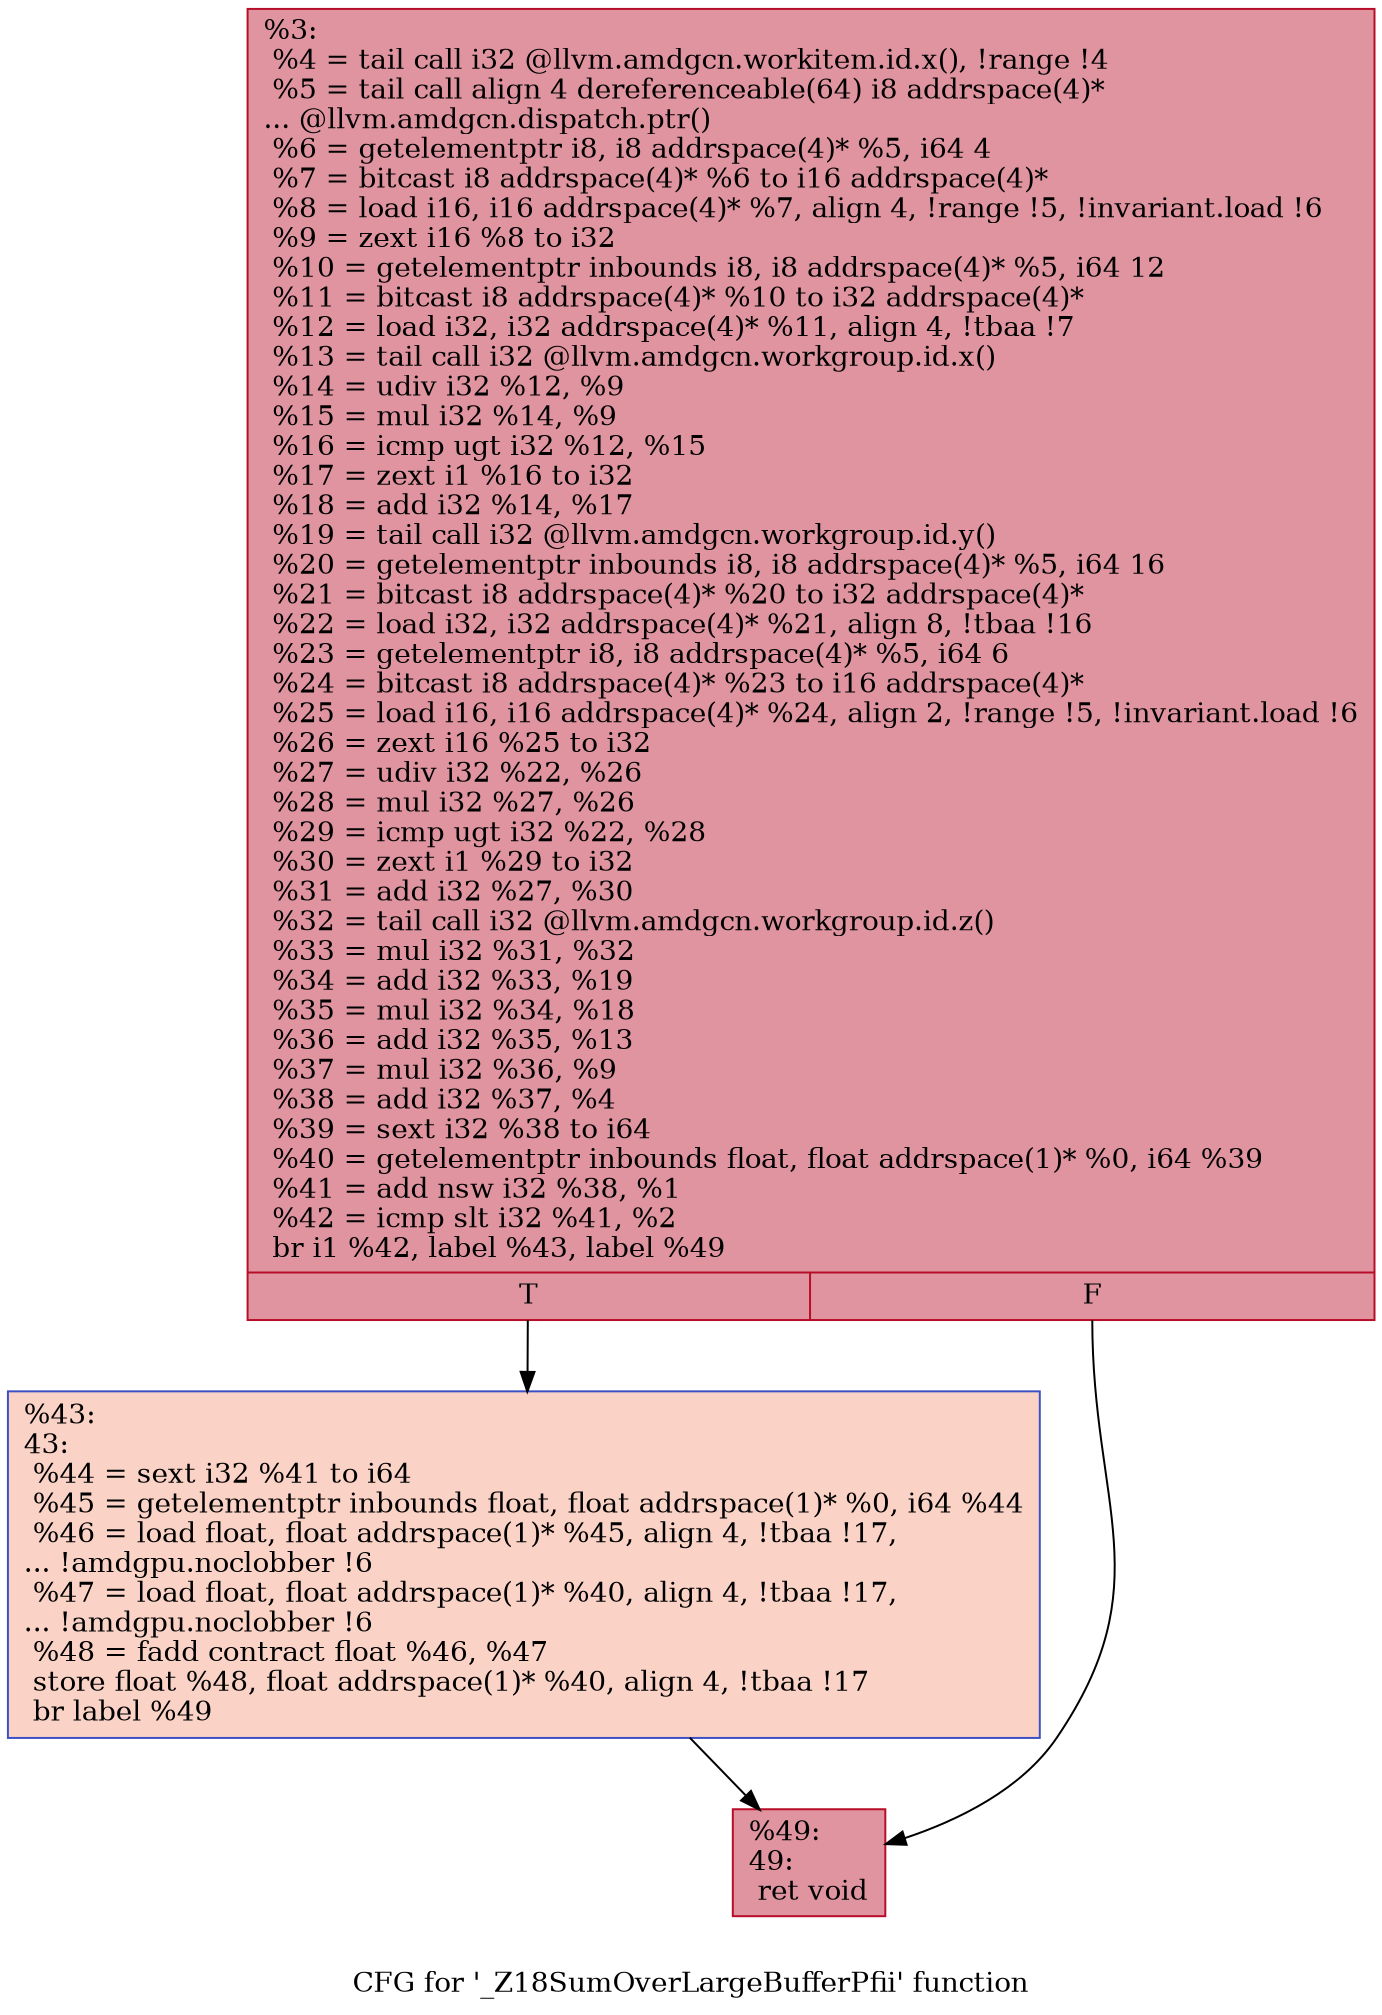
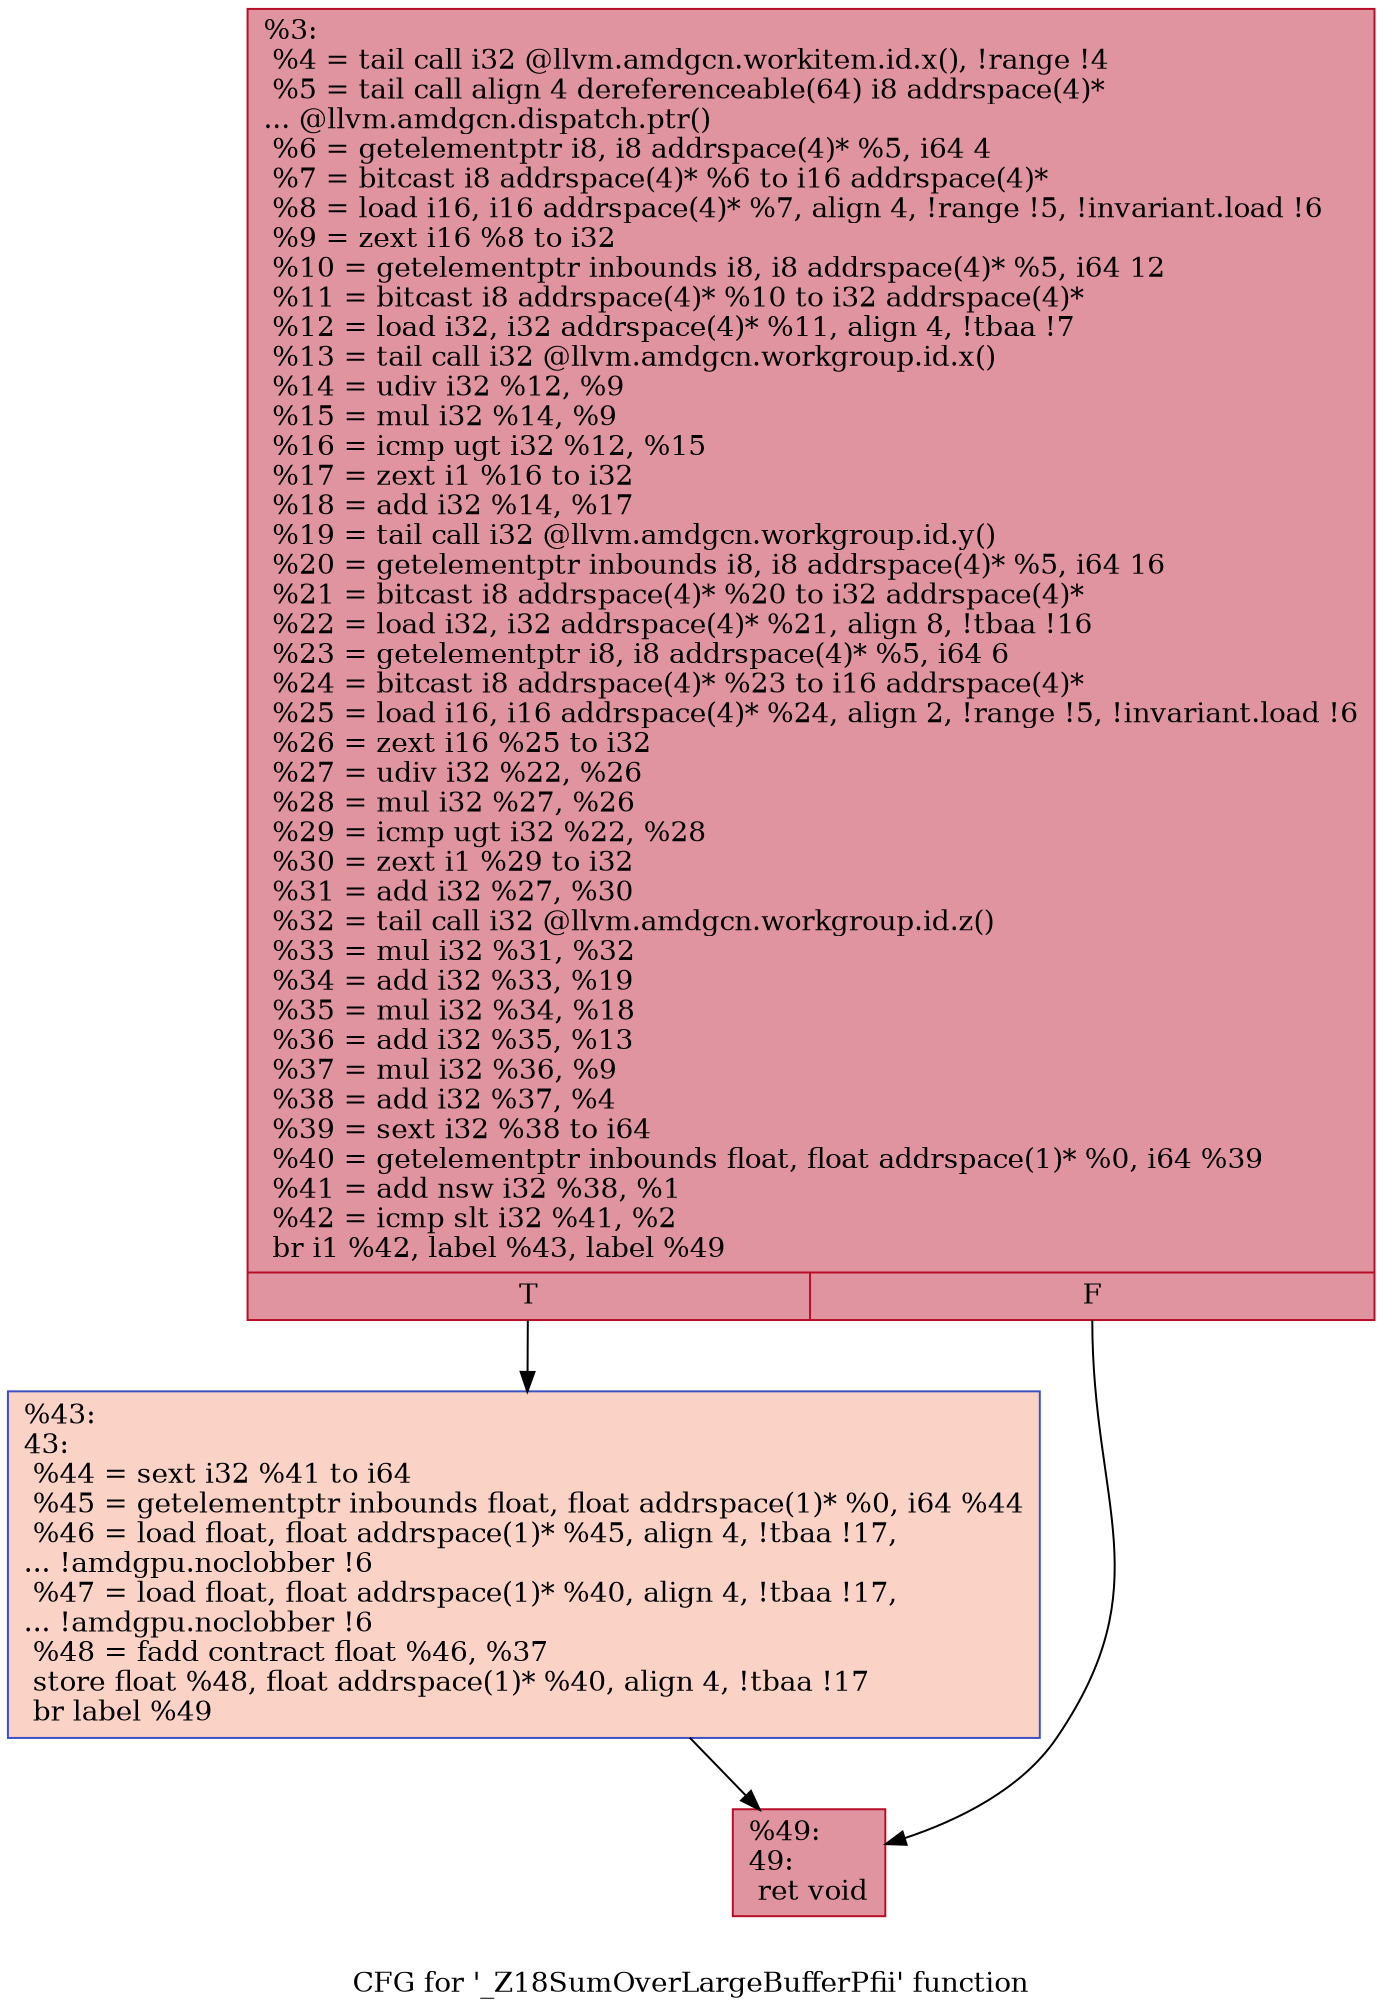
node "%43:": text "%48 = fadd contract float %46, %47" -> "%48 = fadd contract float %46, %37"
